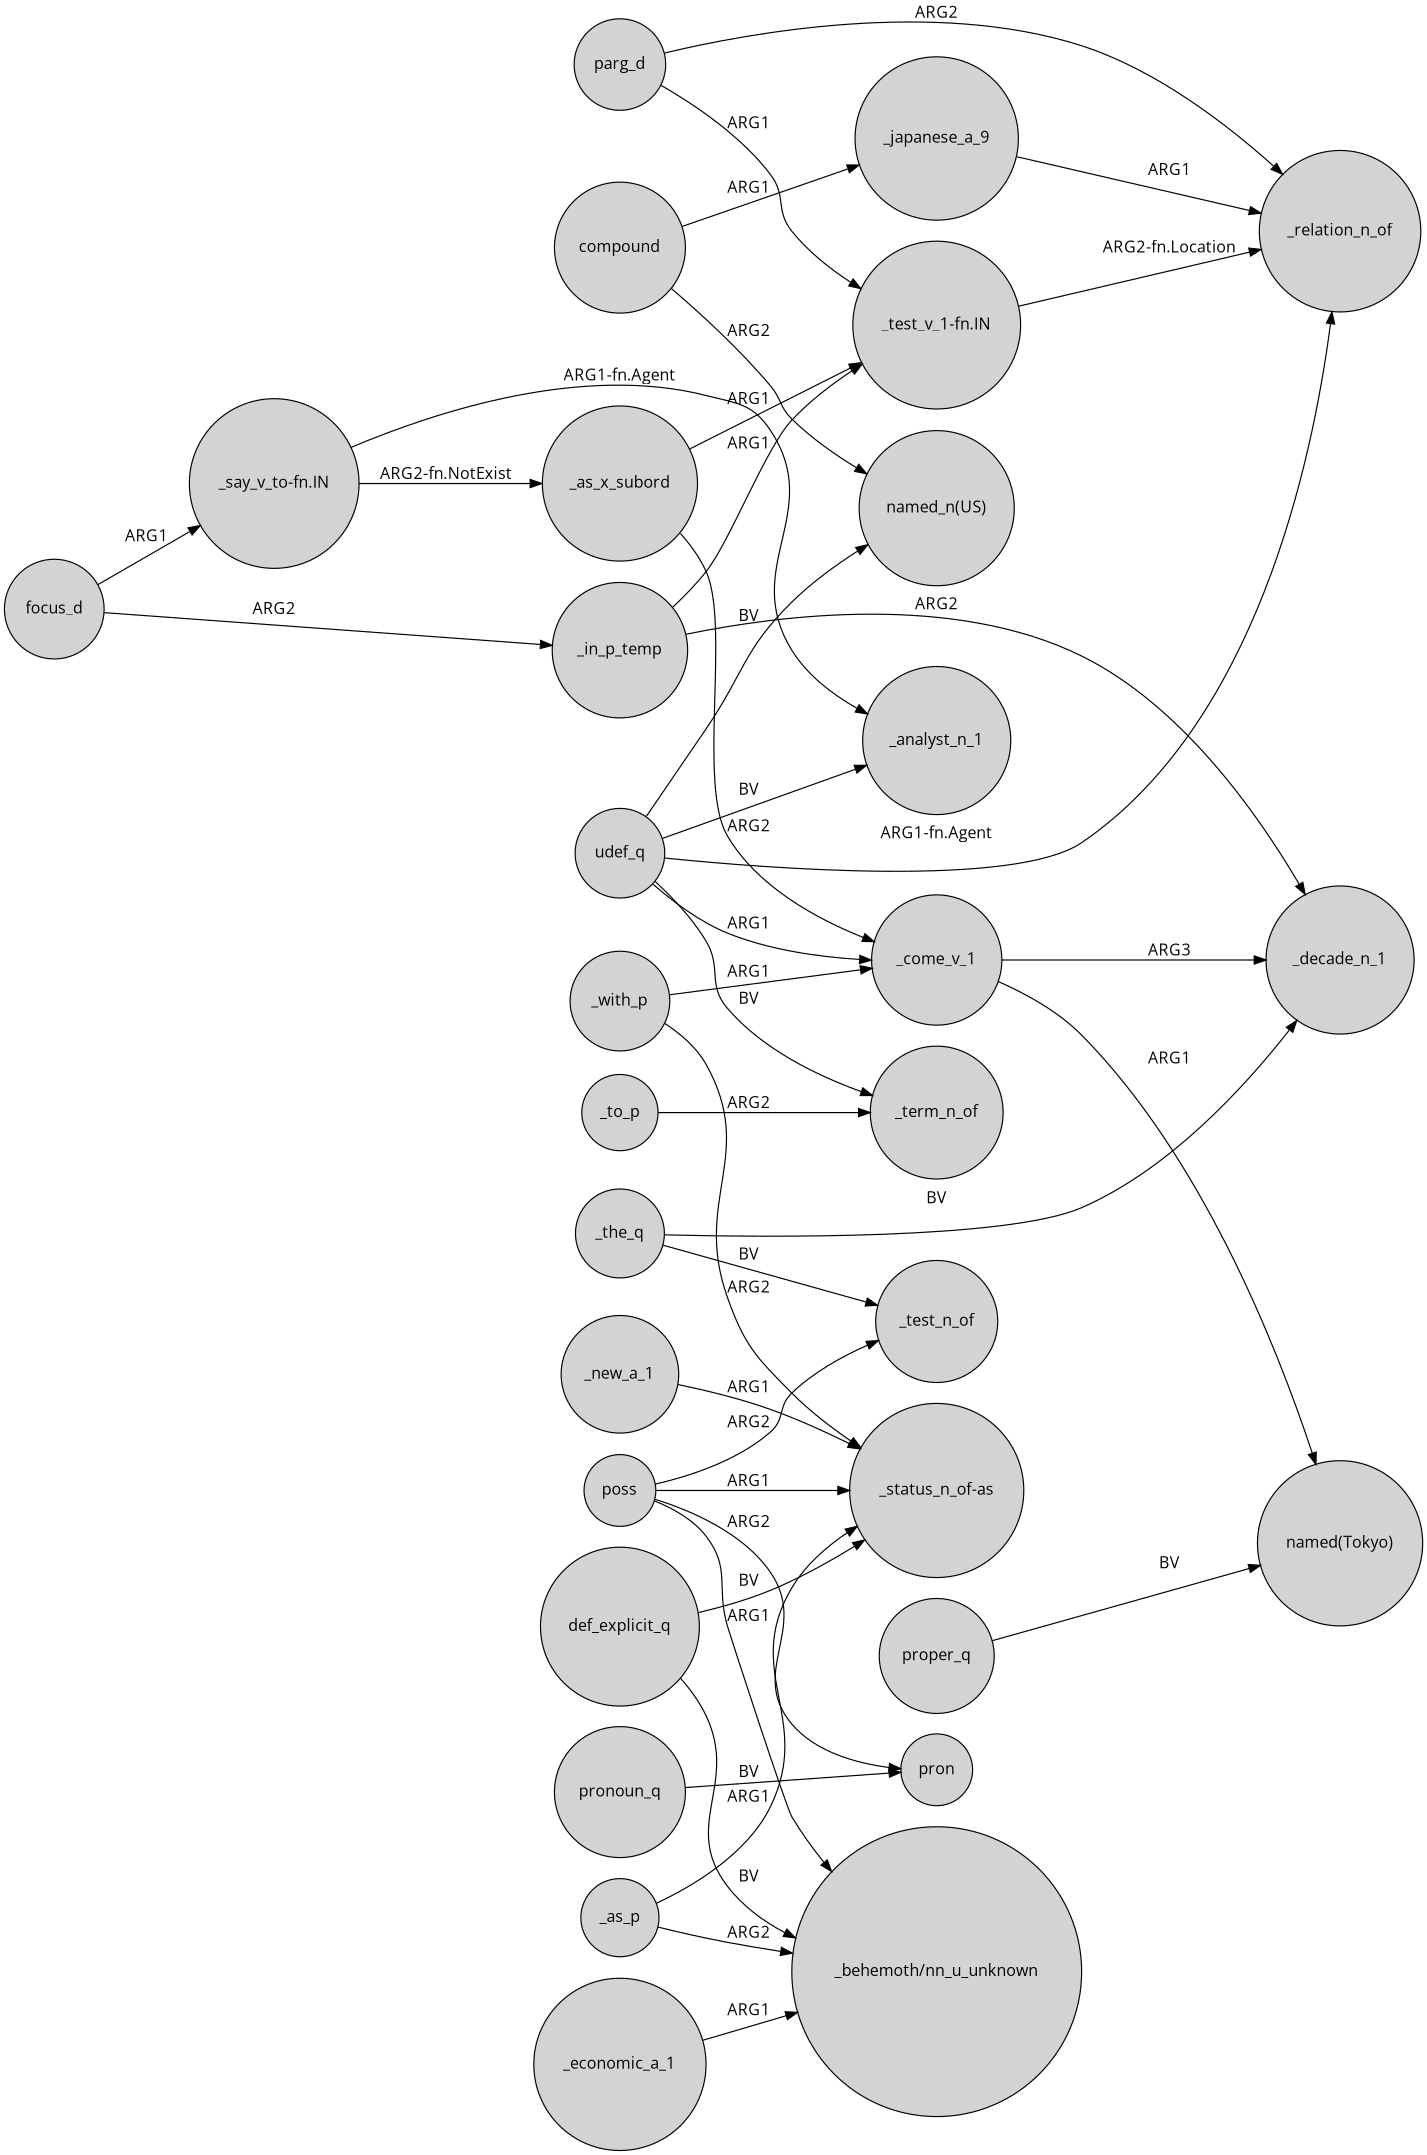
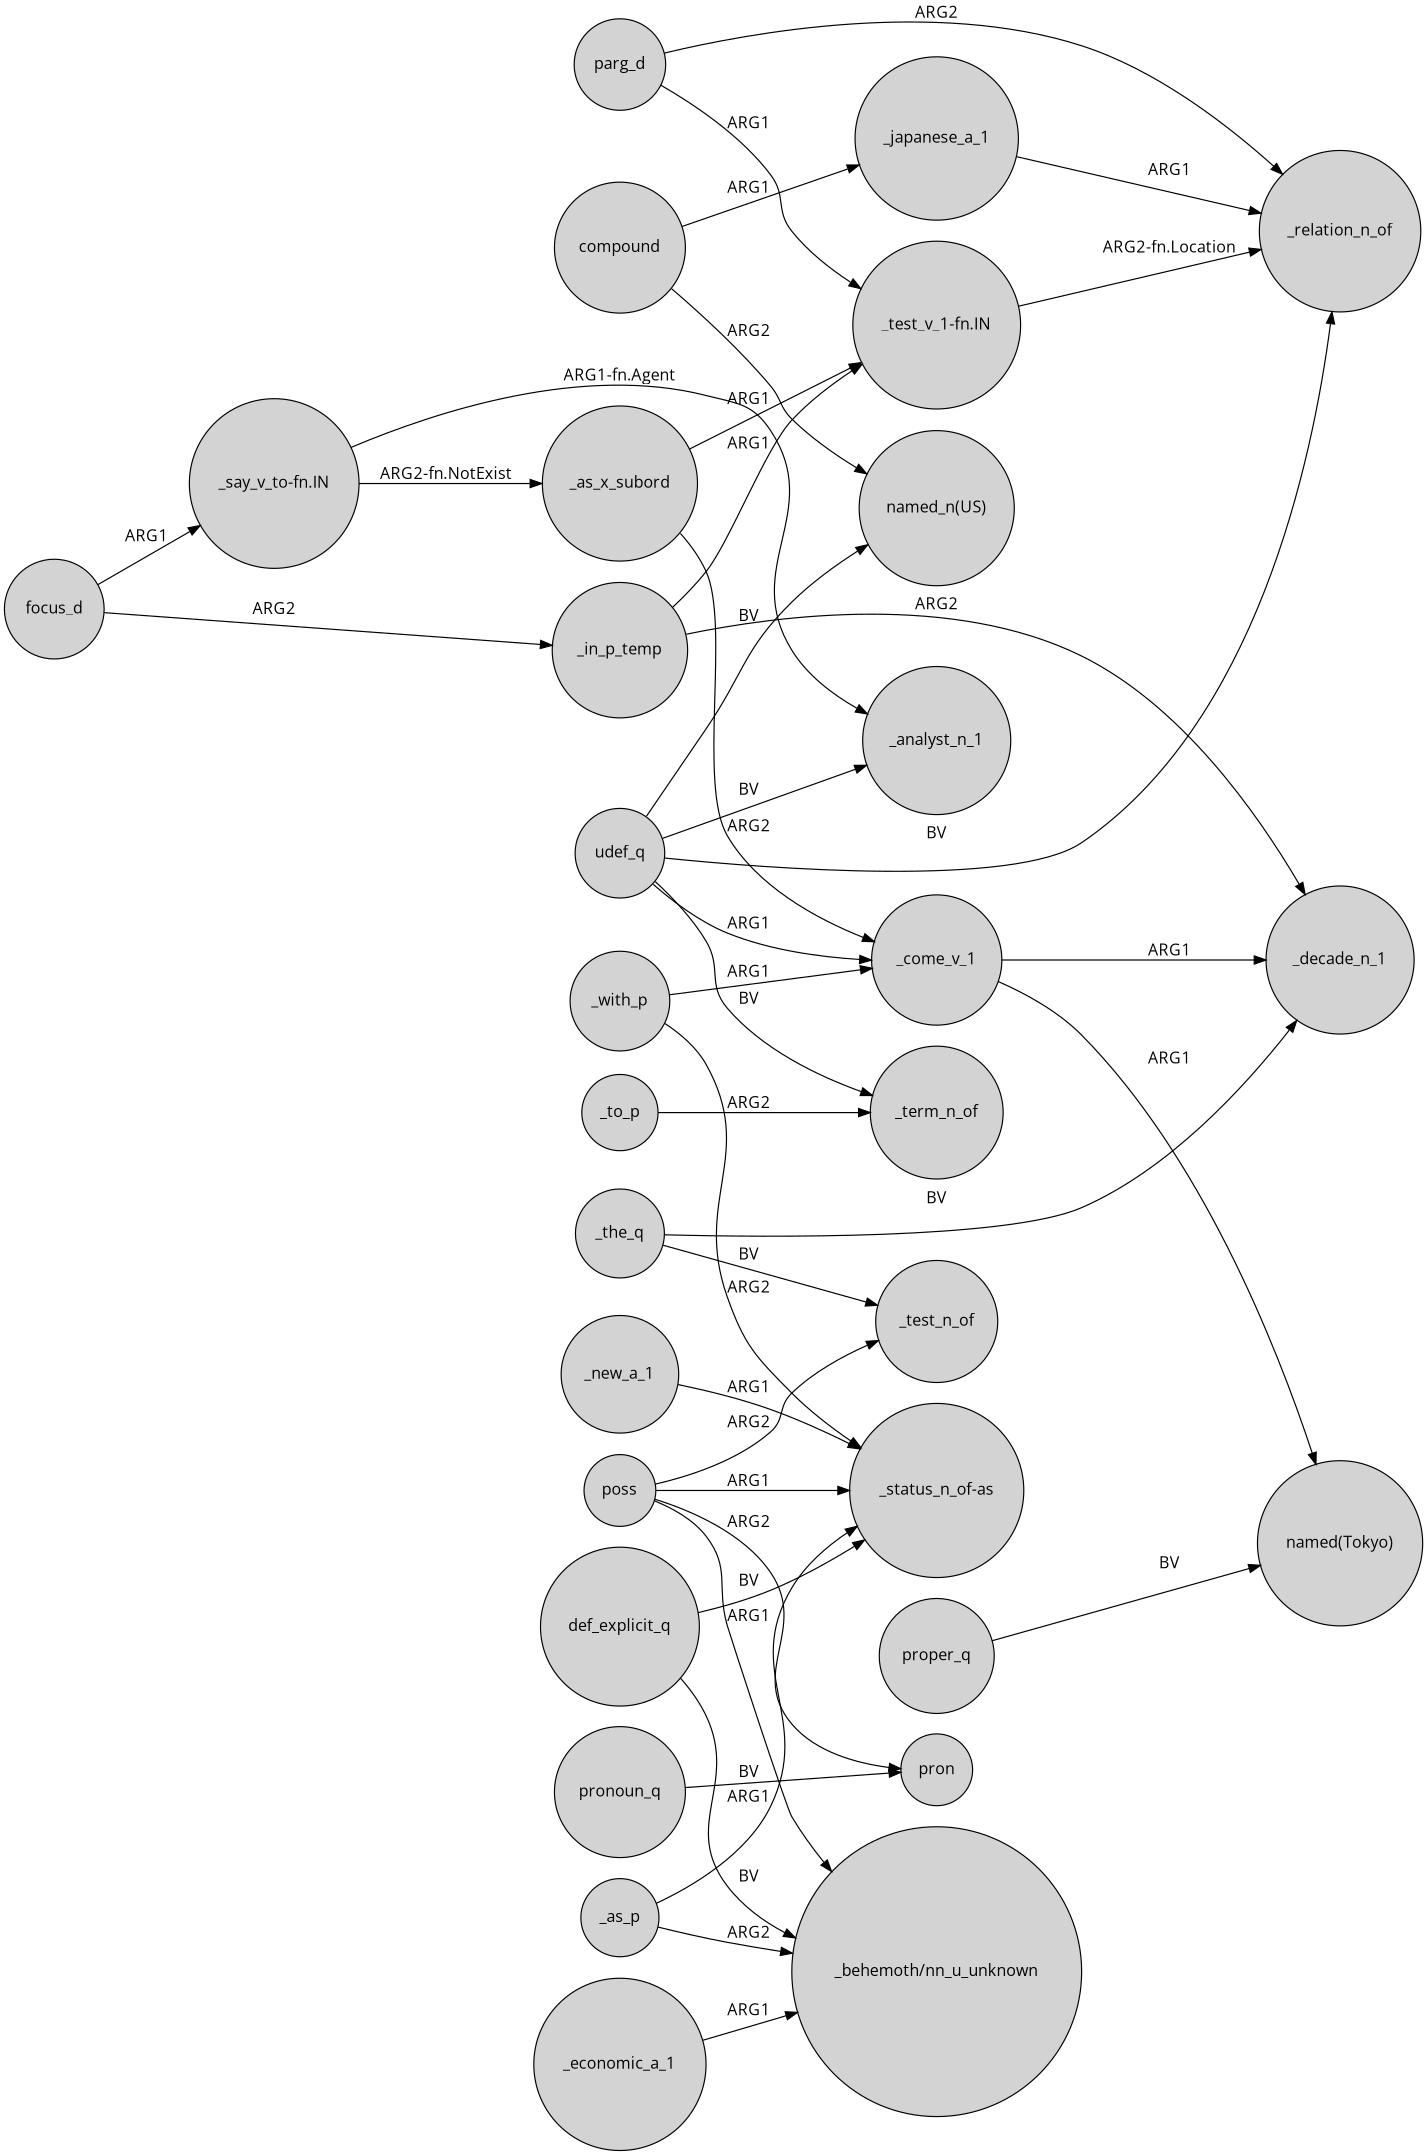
node "_japanese_a_9": label "_japanese_a_9" -> "_japanese_a_1"
edge "udef_q" -> "_relation_n_of": label "ARG1-fn.Agent" -> "BV"
edge "_come_v_1" -> "_decade_n_1": label "ARG3" -> "ARG1"
